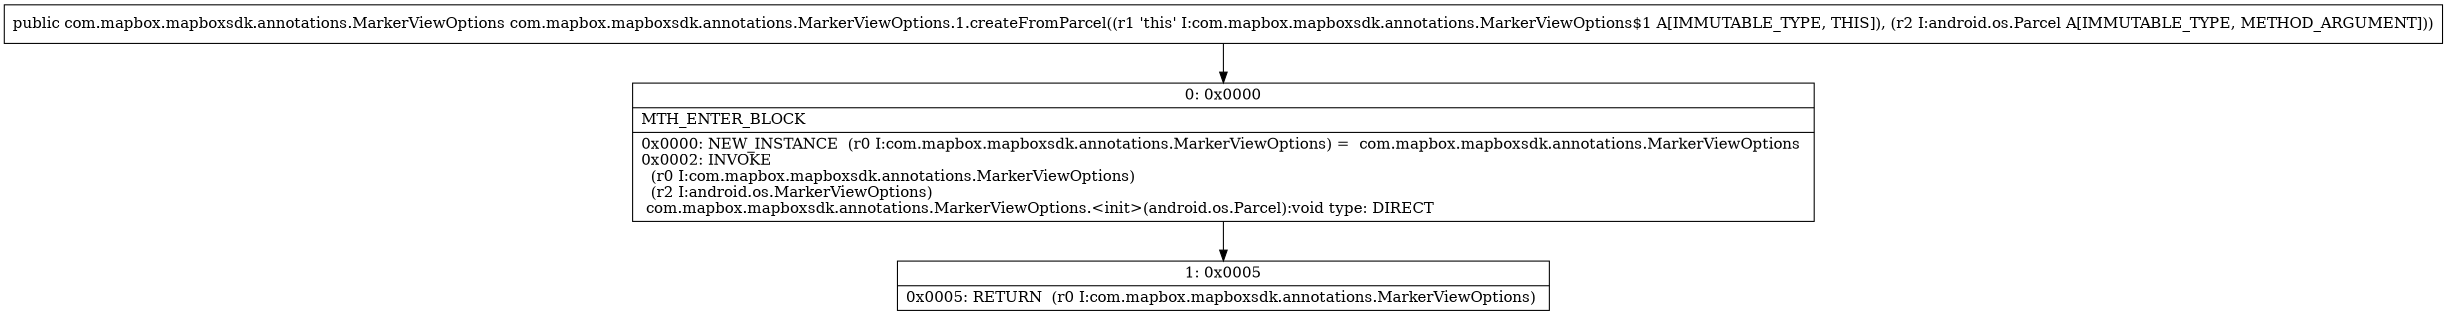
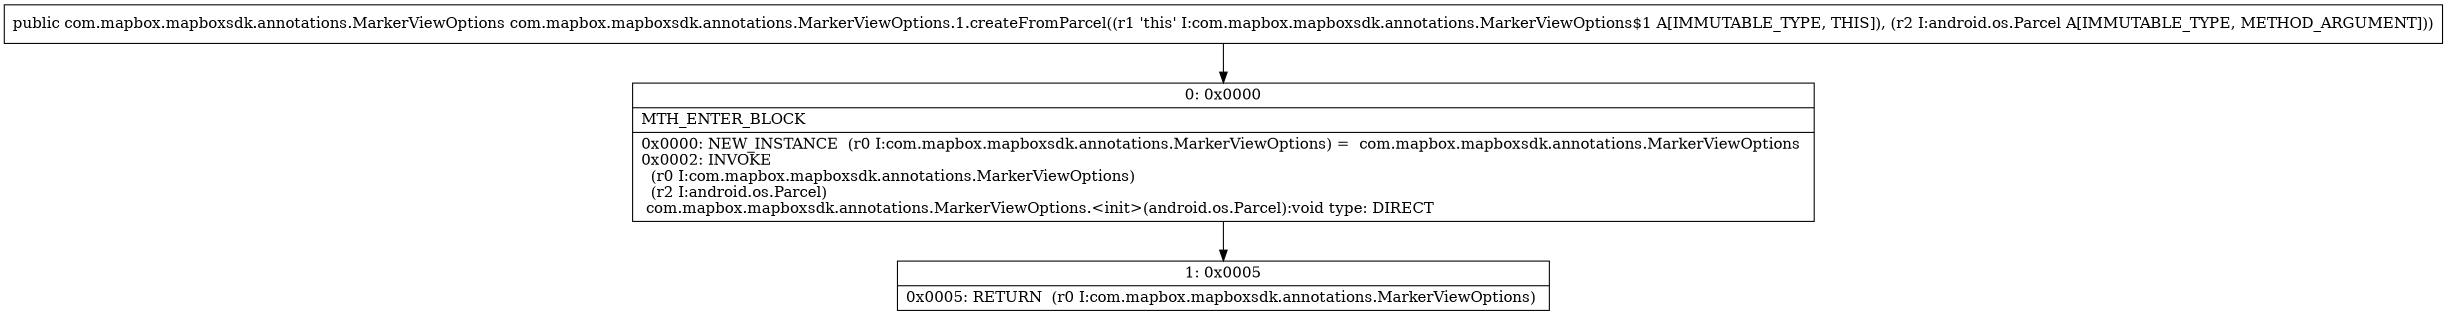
node "0: 0x0000": text "(r2 I:android.os.MarkerViewOptions)" -> "(r2 I:android.os.Parcel)"
